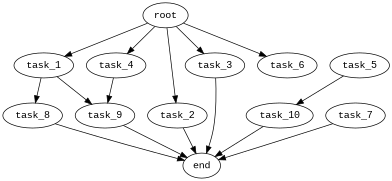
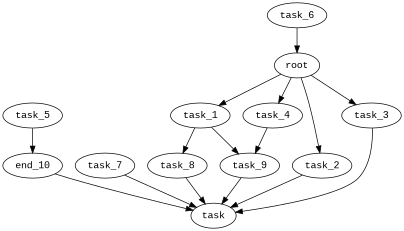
edge "root" -> "task_6": reversed
node "task_10": label "task_10" -> "end_10"
node "end": label "end" -> "task"
